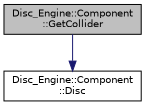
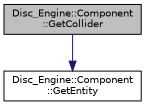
node "Disc_Engine::Component ::Disc": label "Disc_Engine::Component ::Disc" -> "Disc_Engine::Component ::GetEntity"
